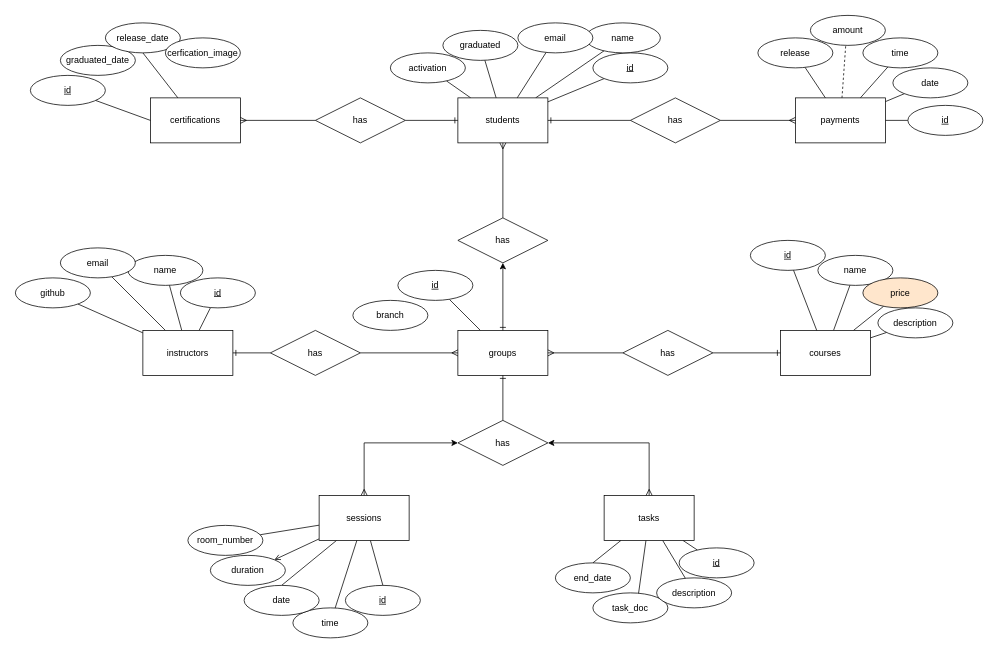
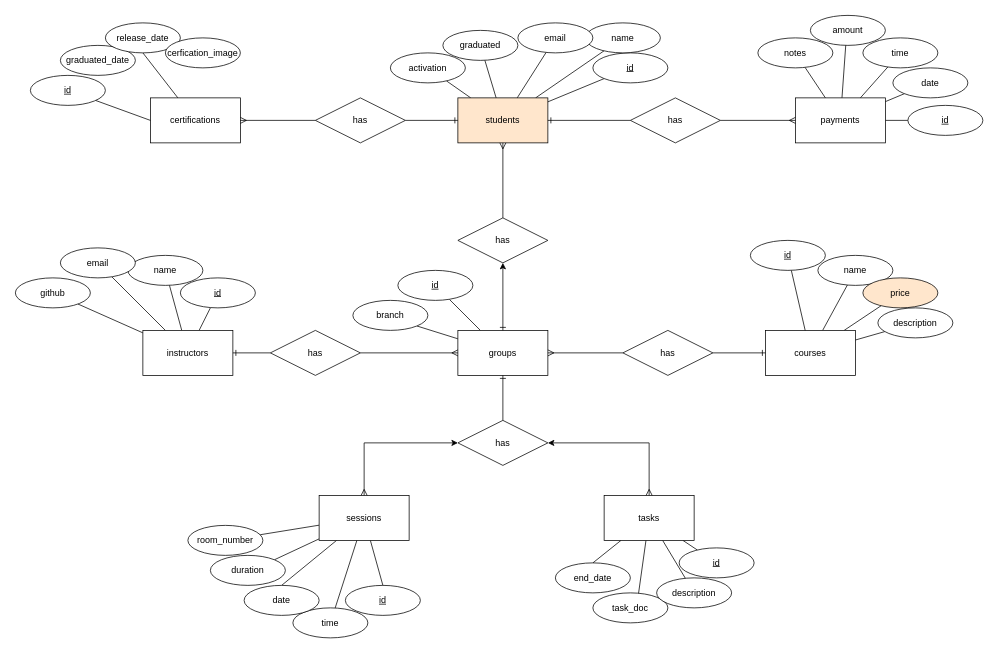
node "release": label "release" -> "notes"
edge "amount" -- "payments": style dashed -> solid
node "students": fillcolor #ffffff -> #ffe6cc
edge "branch" -- "groups": added
node "courses": moved (825, 353) -> (810, 353)
edge "sessions" -> "duration": arrowhead open -> none
